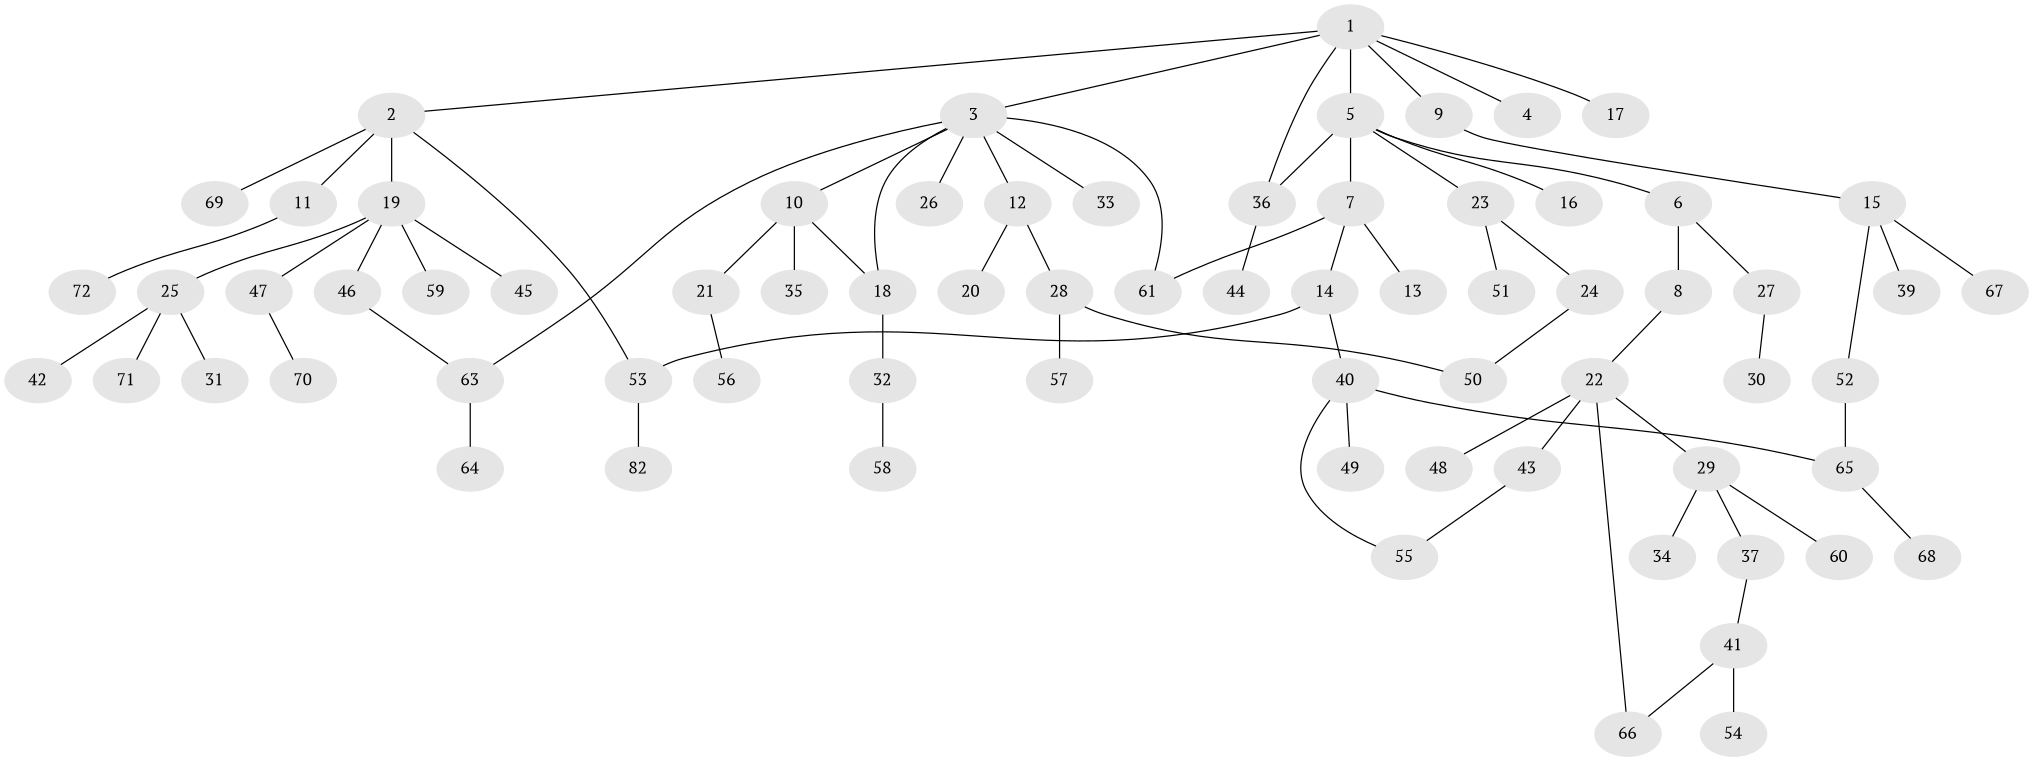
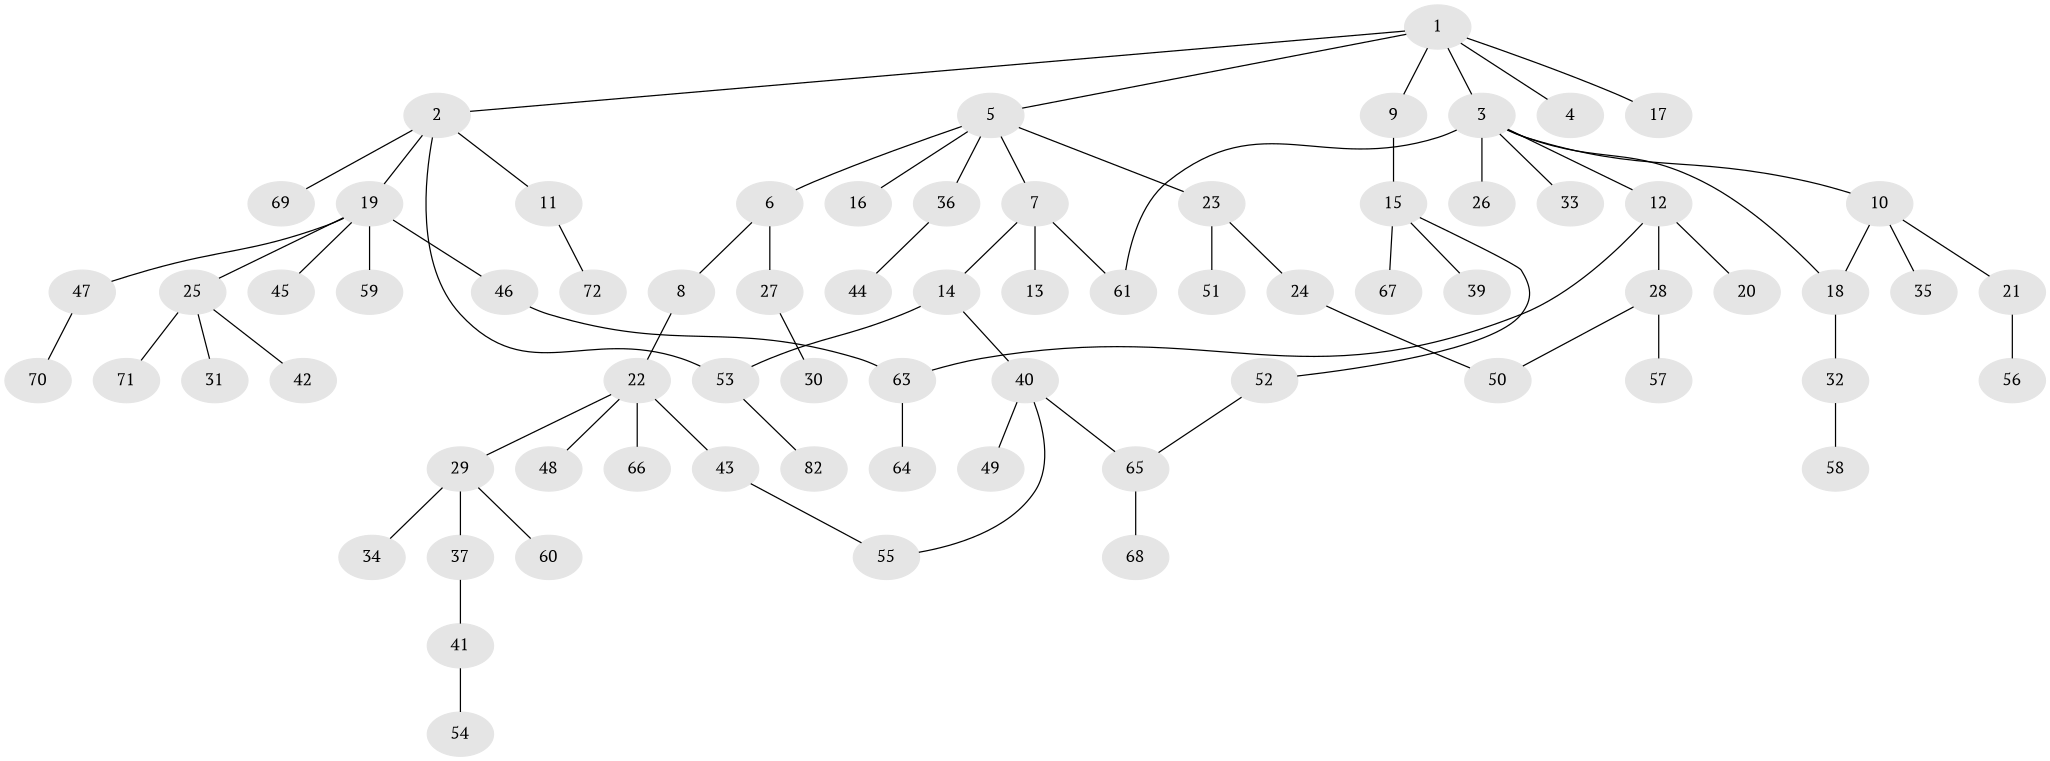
edge "1" -- "36": removed
edge "3" -- "63": now "12" -- "63"
edge "41" -- "66": removed
